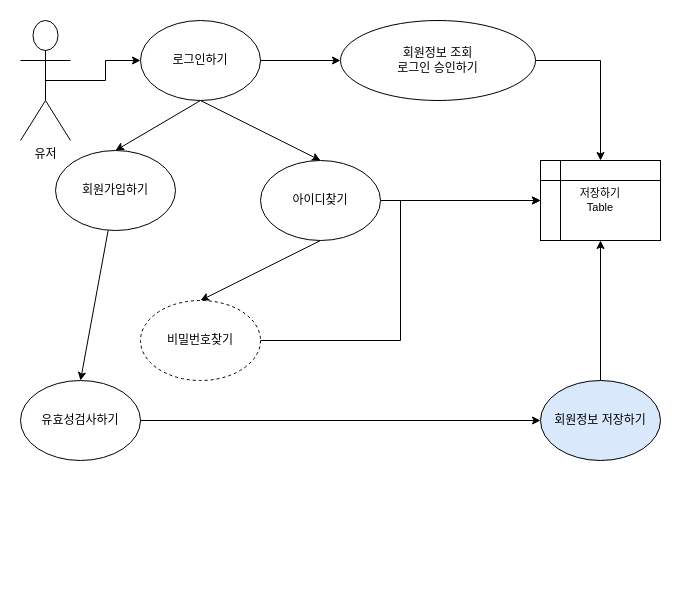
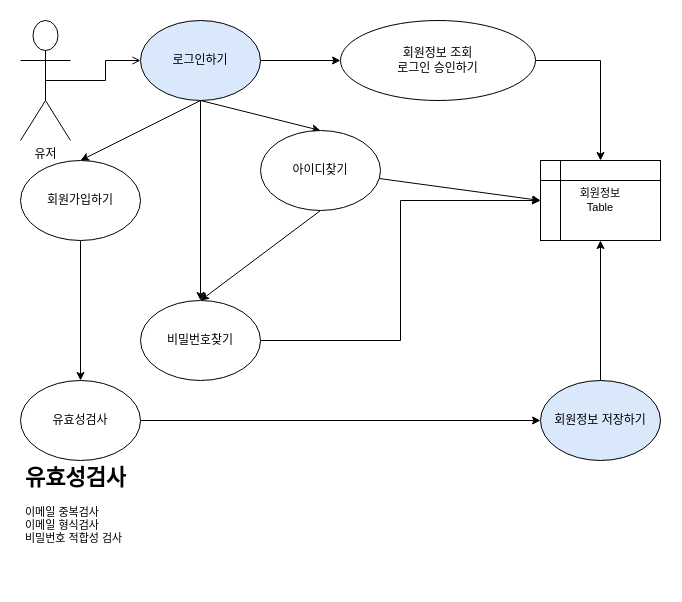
edge "유저" -> "로그인하기": arrowhead classic -> open
node "로그인하기": fillcolor #ffffff -> #dae8fc
node "회원가입하기": moved (116, 191) -> (81, 201)
edge "로그인하기" -> "비밀번호찾기": added
node "아이디찾기": moved (321, 201) -> (321, 171)
node "저장하기 Table": label "저장하기 Table" -> "회원정보 Table"
node "비밀번호찾기": style dashed -> solid
node "유효성검사하기": label "유효성검사하기" -> "유효성검사"
node "유효성검사 이메일 중복검사 이메일 형식검사 비밀번호 적합성 검사": added
